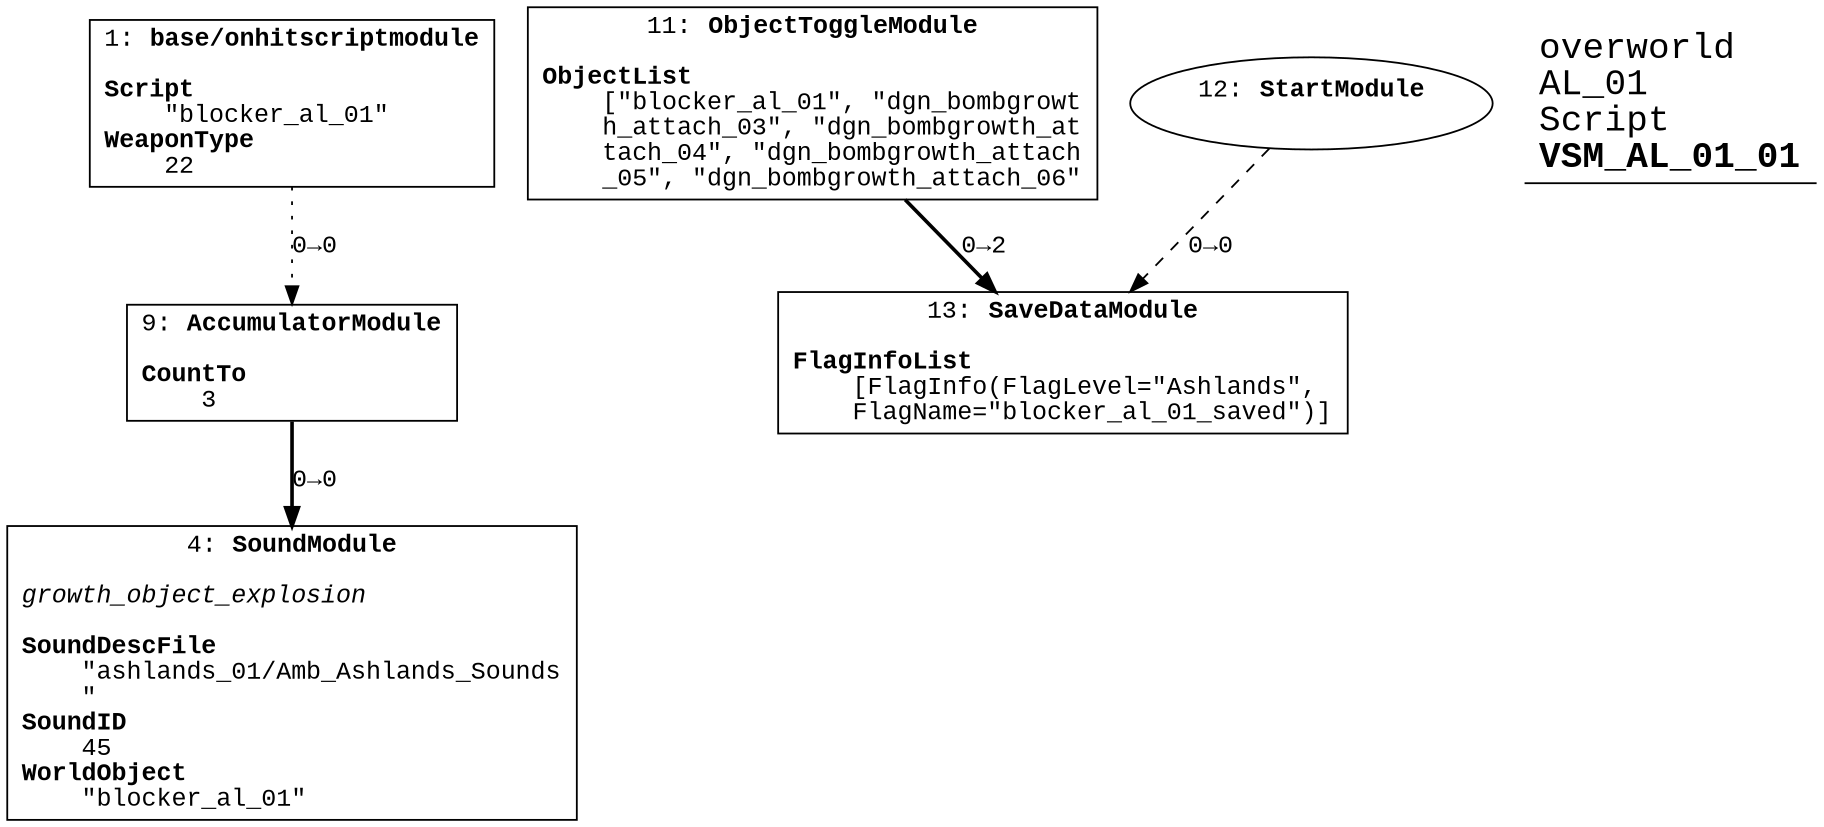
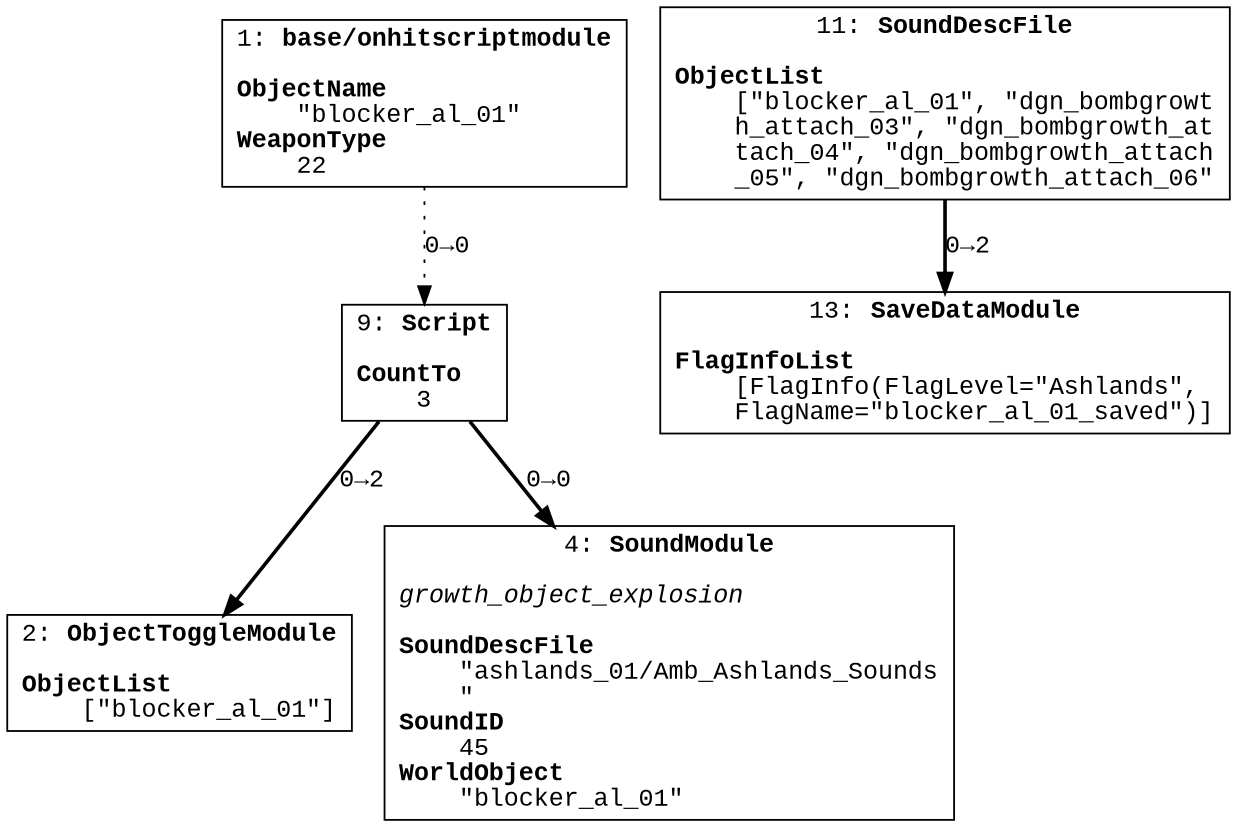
node "11:": text "ObjectToggleModule" -> "SoundDescFile"
node "1:": text "Script" -> "ObjectName"
node "12:": removed
node "overworld": removed
node "9:": text "AccumulatorModule" -> "Script"
node "2:": added
